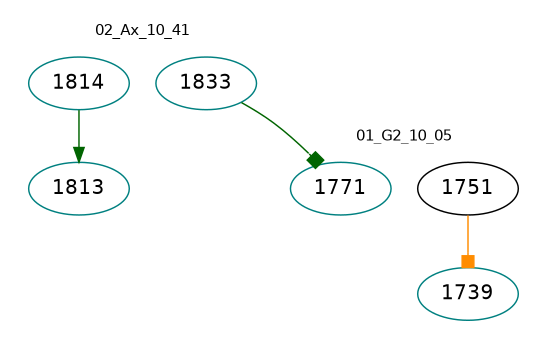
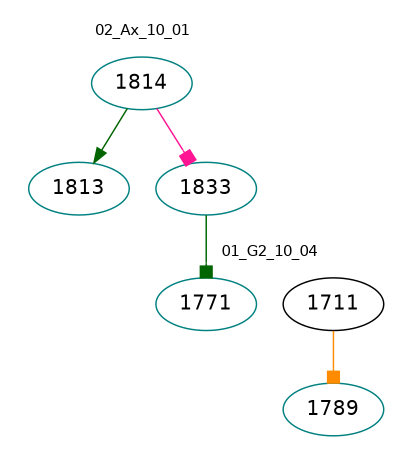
cluster "02_Ax_10_41": label "02_Ax_10_41" -> "02_Ax_10_01"
edge "1814" -> "1833": added
cluster "01_G2_10_05": label "01_G2_10_05" -> "01_G2_10_04"
node "1751": label "1751" -> "1711"
node "1739": label "1739" -> "1789"
